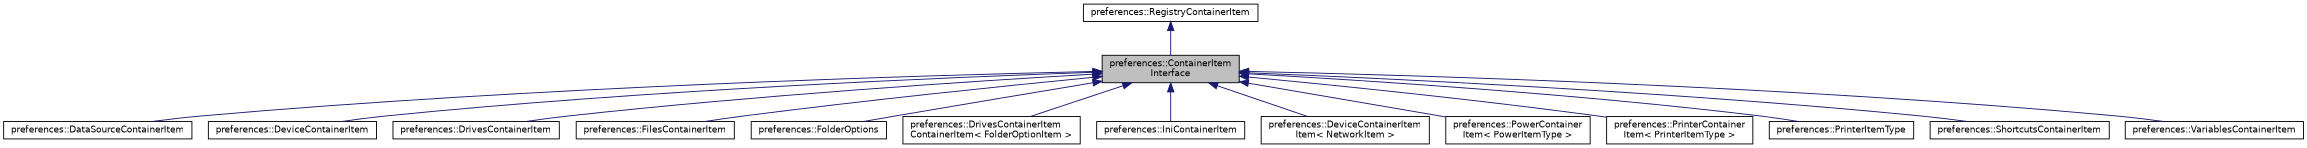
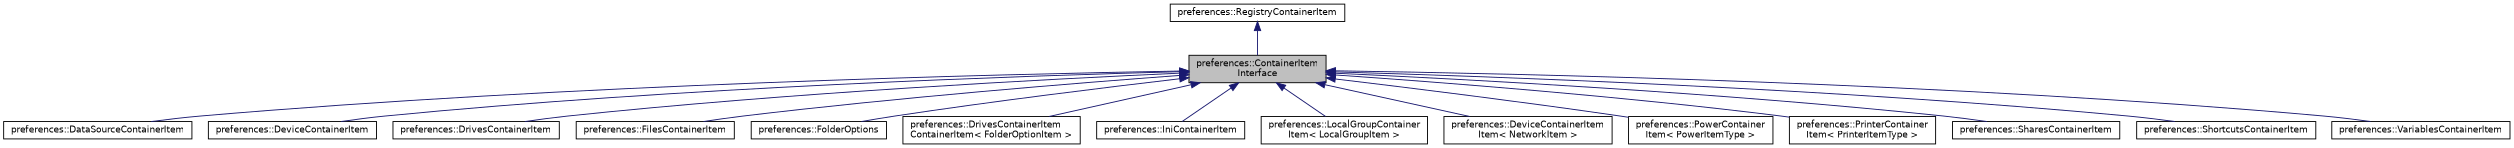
node "preferences::LocalGroupContainer Item< LocalGroupItem >": added
node "preferences::PrinterItemType": label "preferences::PrinterItemType" -> "preferences::SharesContainerItem"
